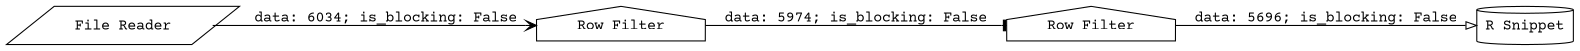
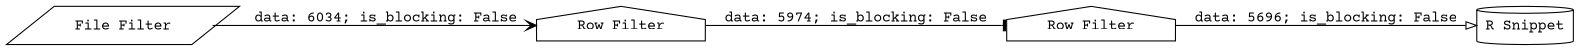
node "File Reader": label "File Reader" -> "File Filter"
